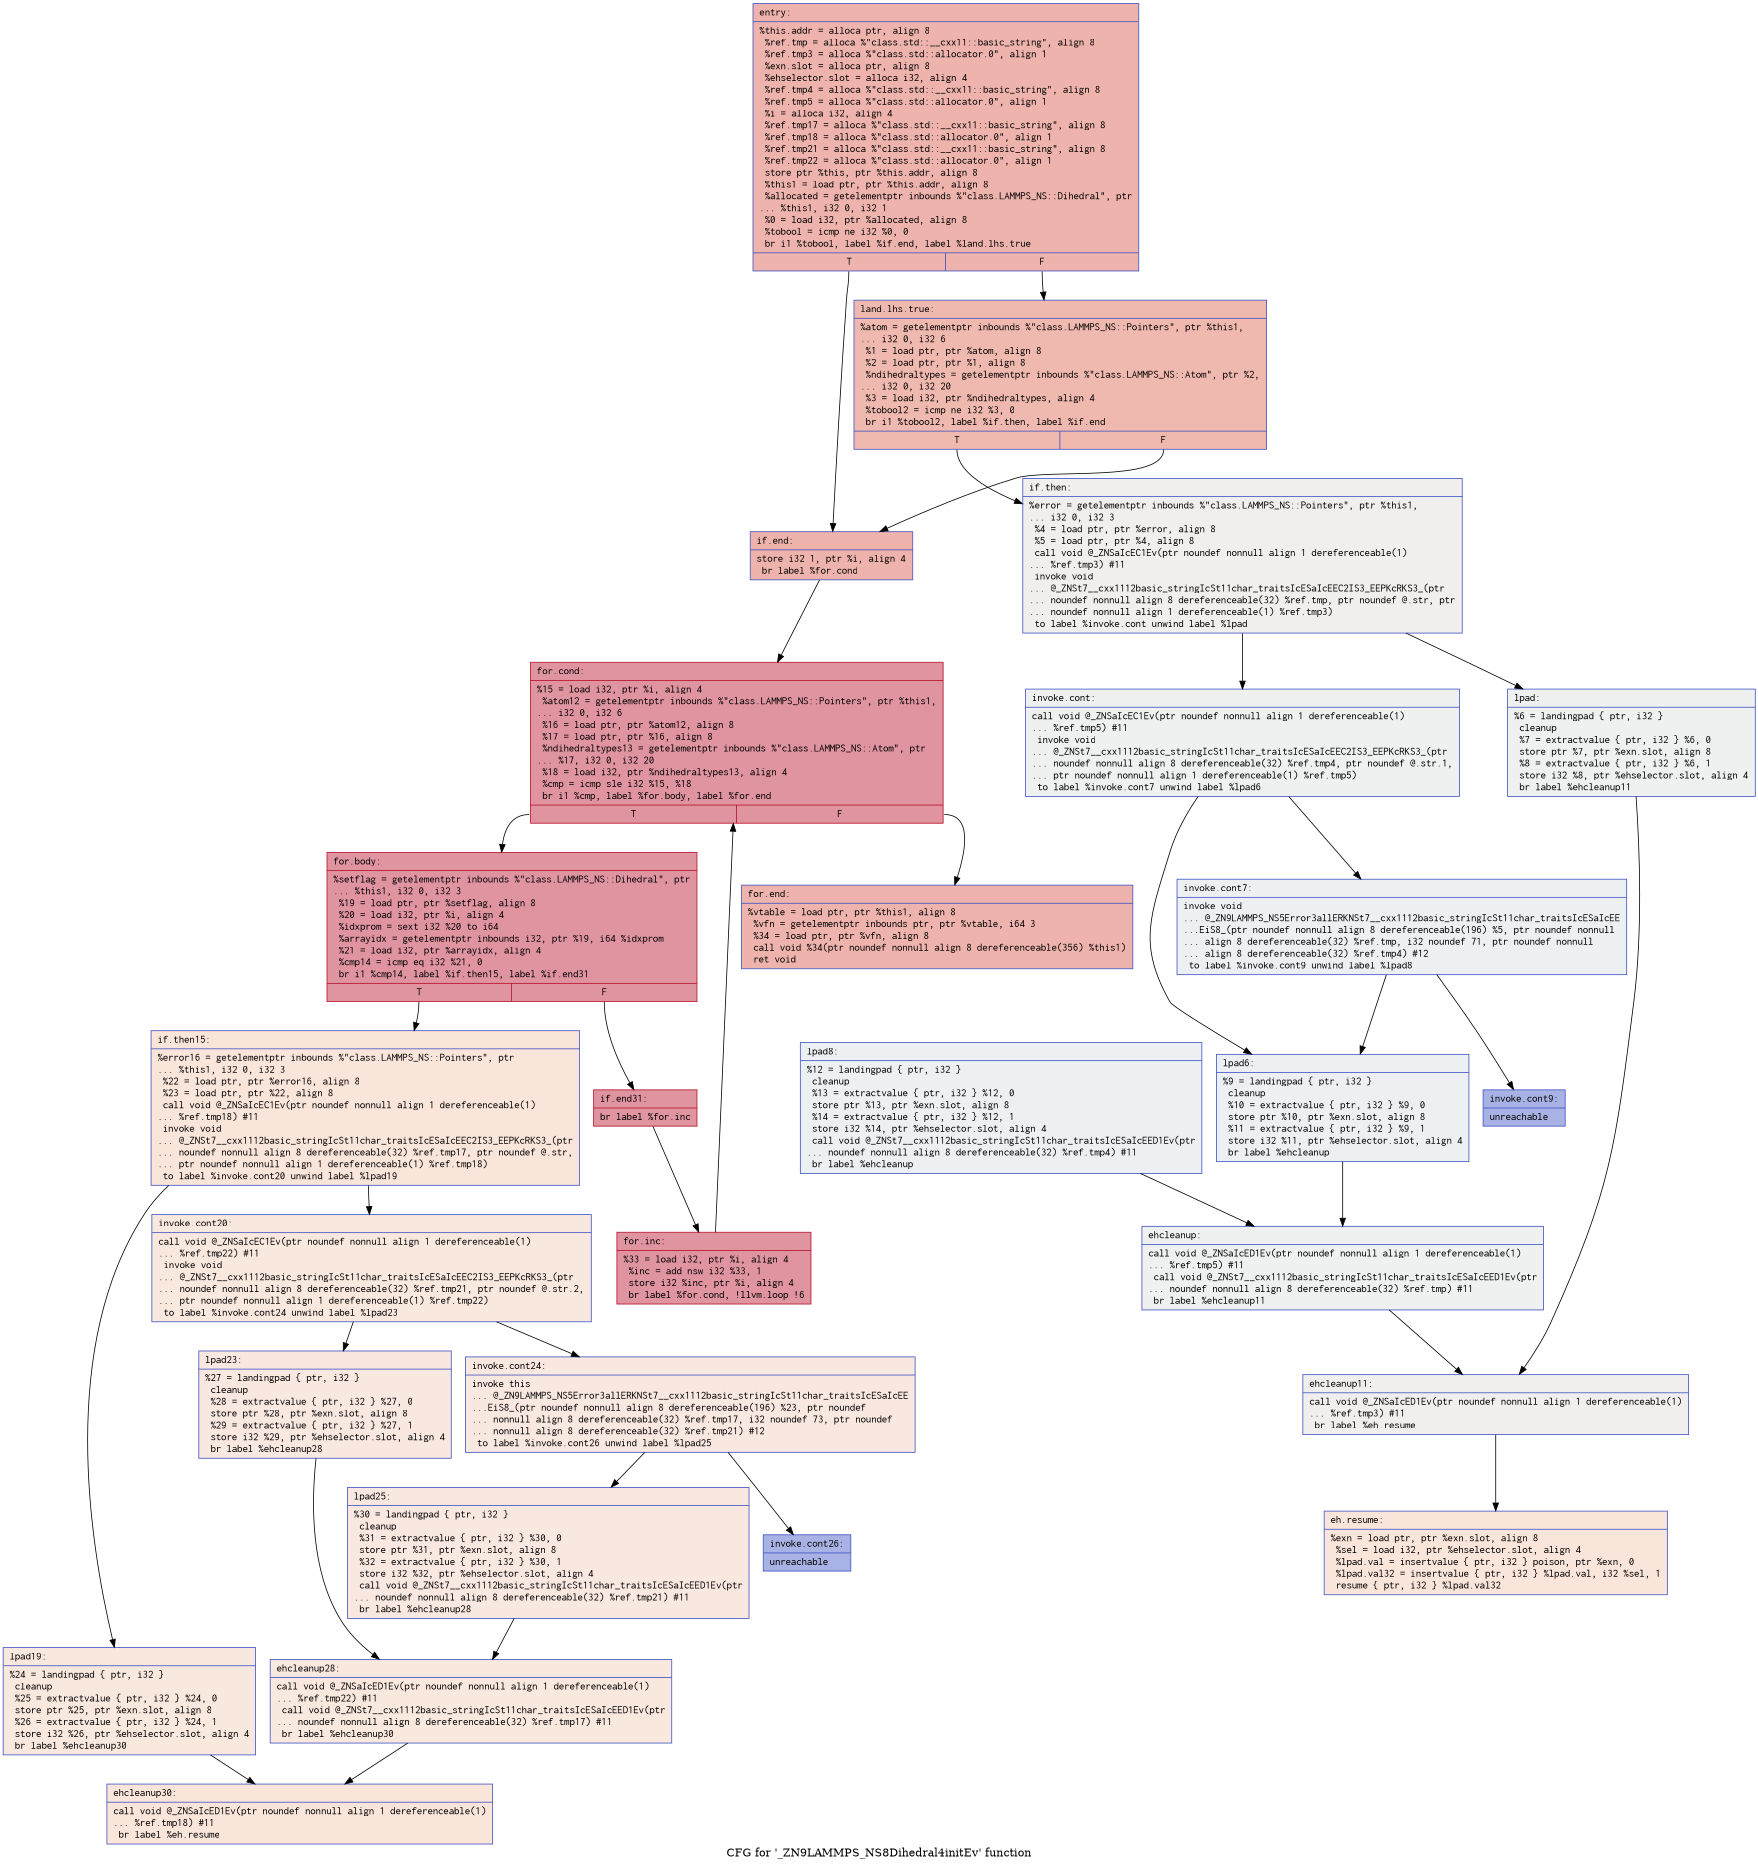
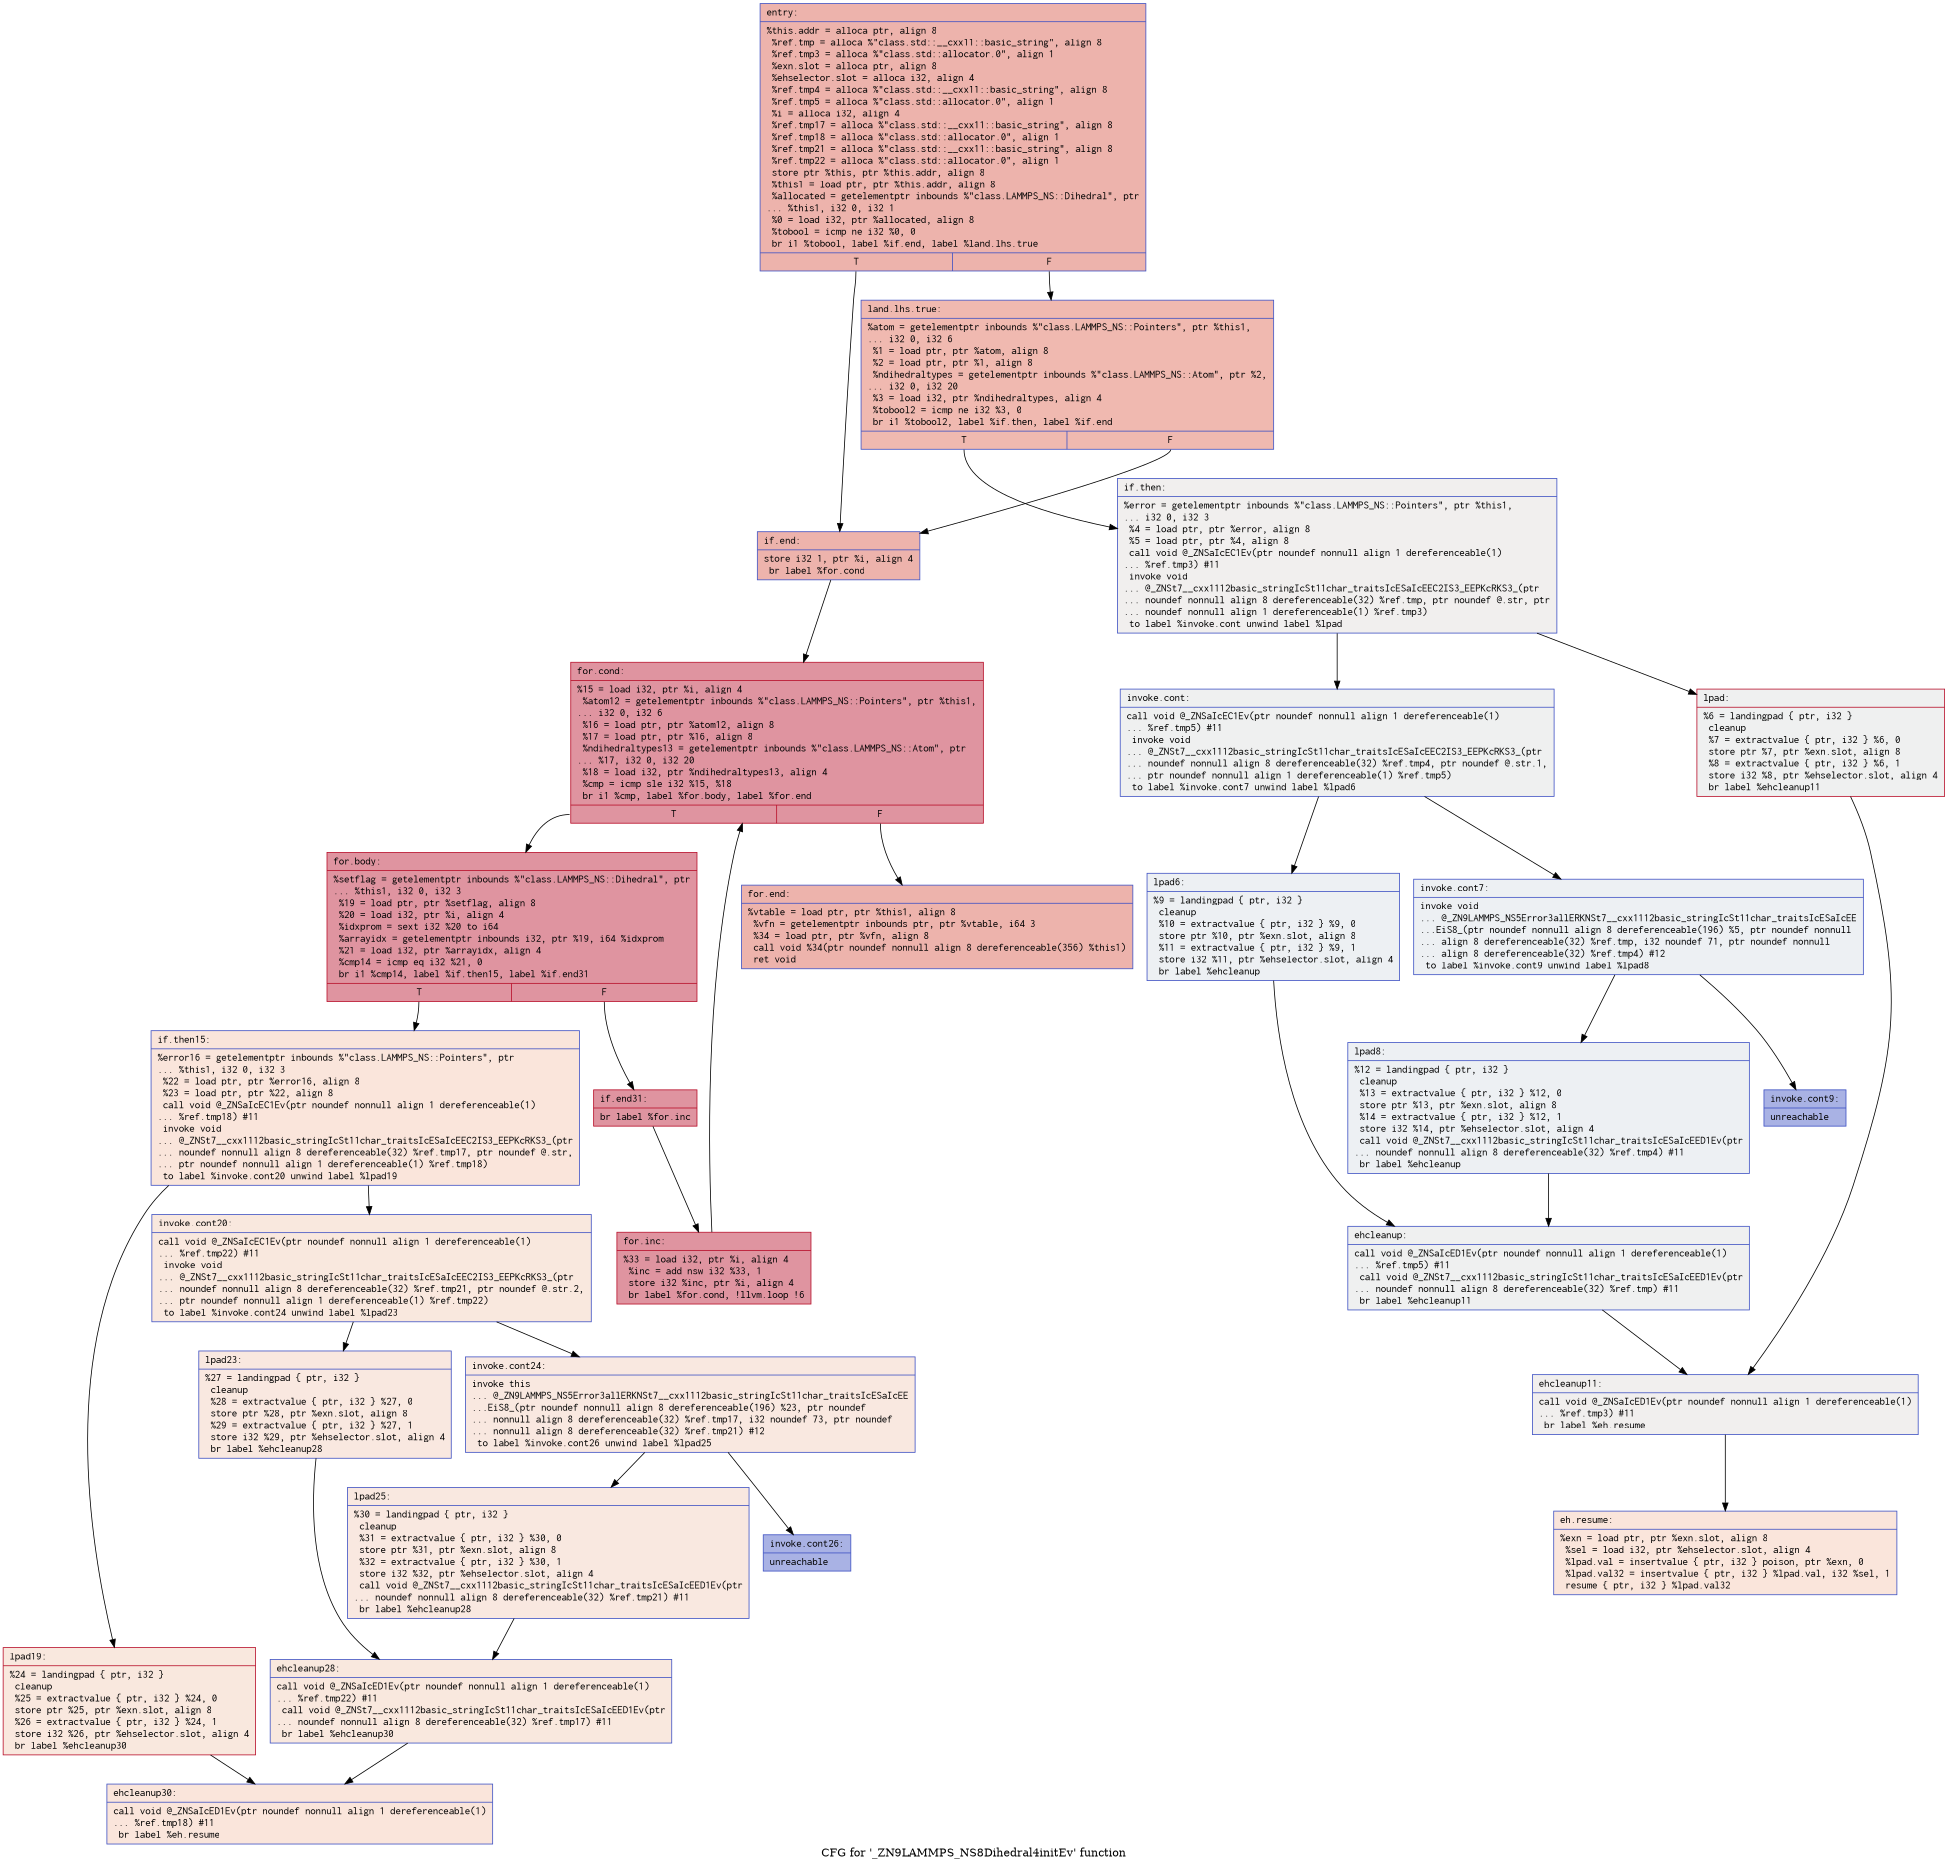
node "lpad:": color #3d50c3ff -> #b70d28ff
edge "invoke.cont7:" -> "lpad6:": now "invoke.cont7:" -> "lpad8:"
node "lpad19:": color #3d50c3ff -> #b70d28ff
